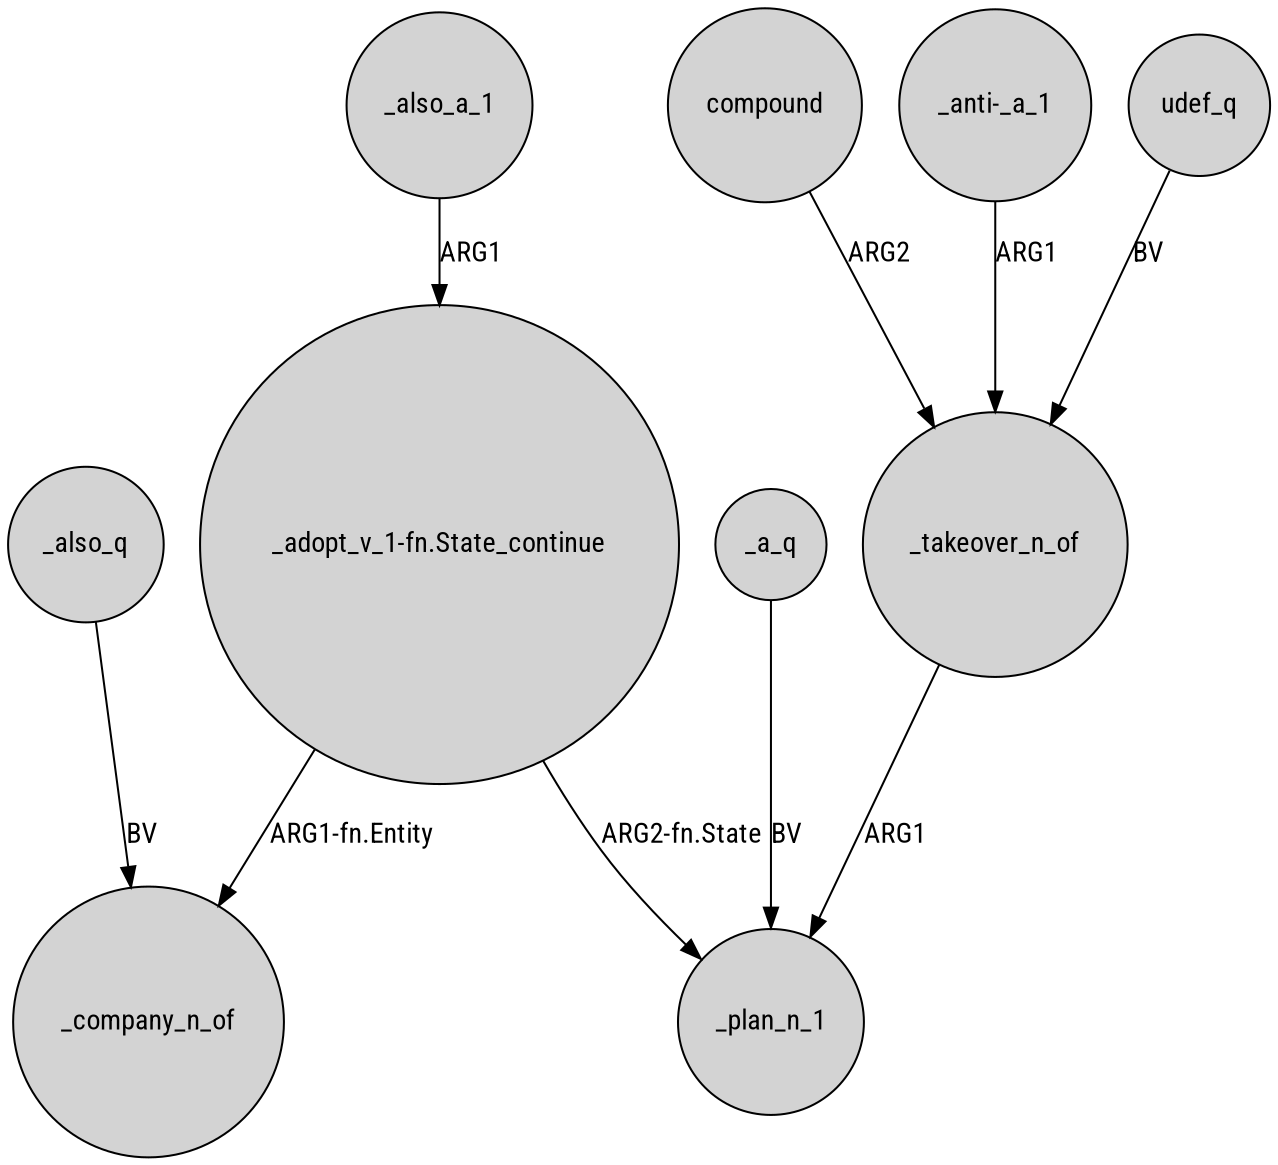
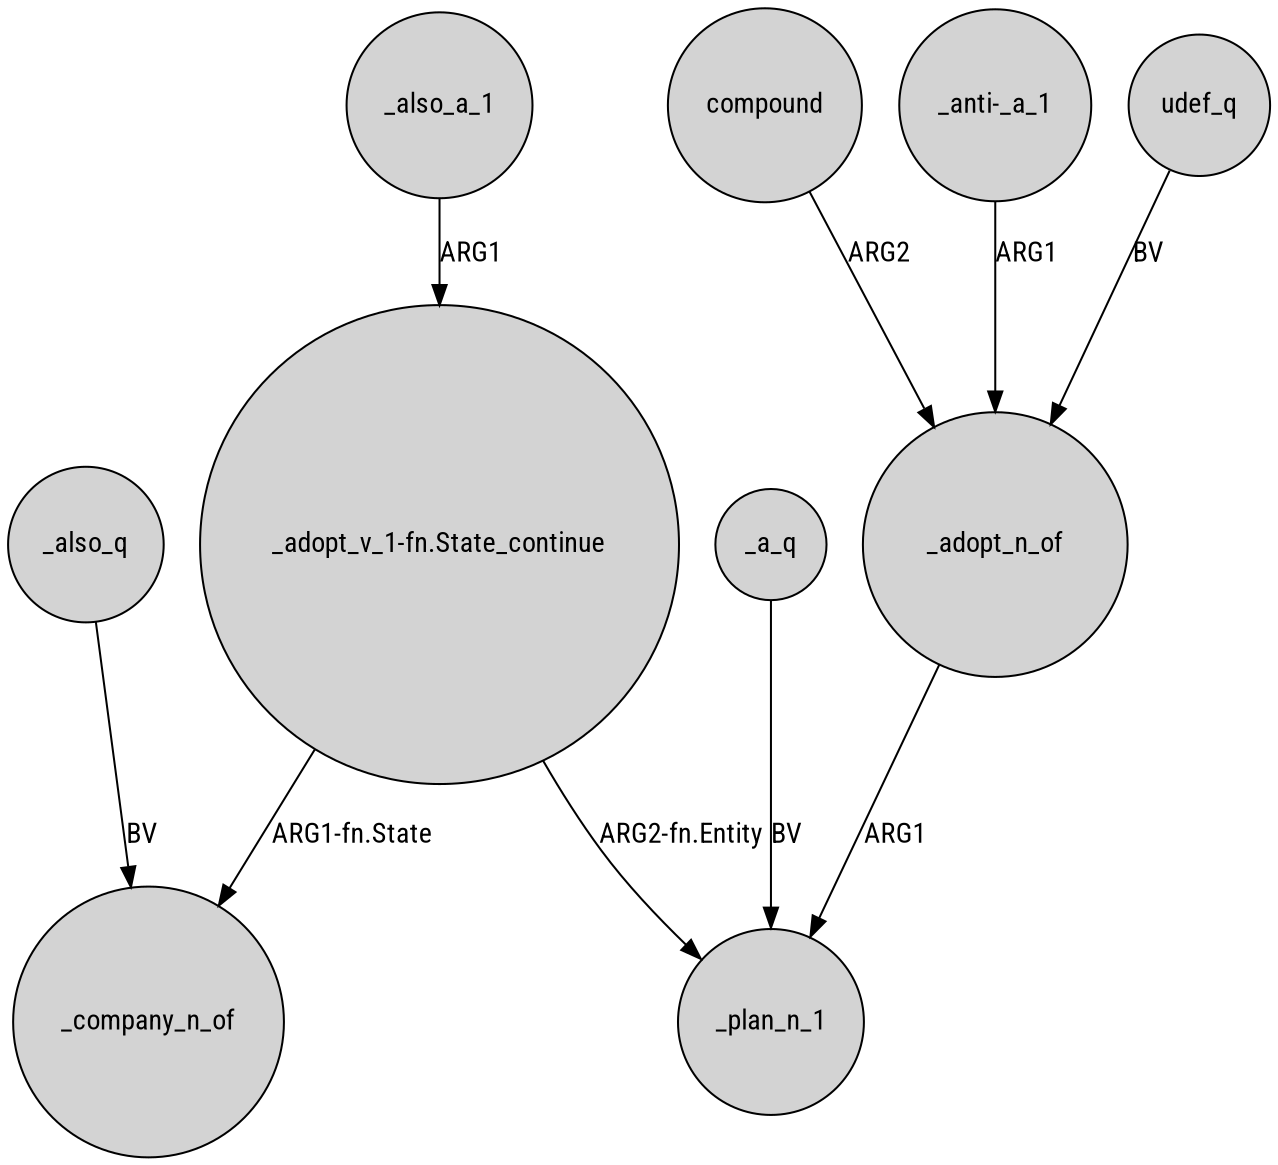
node "_takeover_n_of": label "_takeover_n_of" -> "_adopt_n_of"
edge "_adopt_v_1-fn.State_continue" -> "_company_n_of": label "ARG1-fn.Entity" -> "ARG1-fn.State"
edge "_adopt_v_1-fn.State_continue" -> "_plan_n_1": label "ARG2-fn.State" -> "ARG2-fn.Entity"
